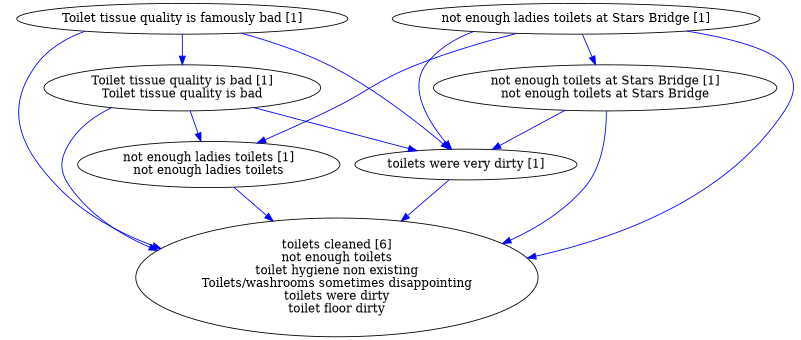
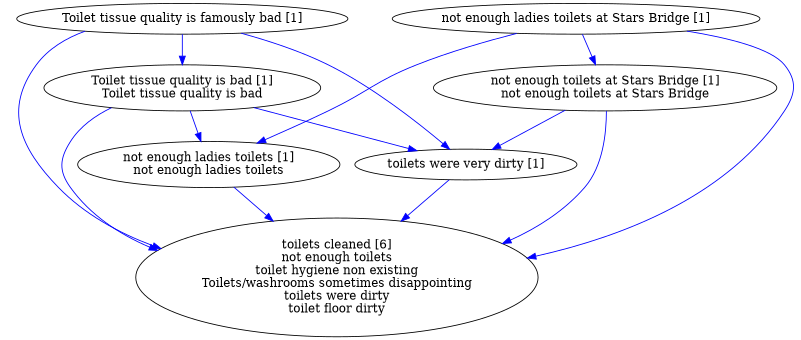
edge "not enough ladies toilets at Stars Bridge [1]" -> "toilets were very dirty [1]": removed
